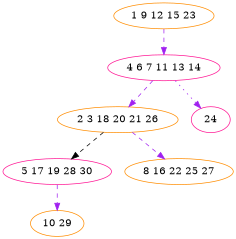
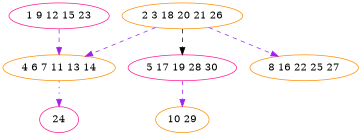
node "1 9 12 15 23": color darkorange -> deeppink
node "4 6 7 11 13 14": color deeppink -> darkorange
edge "4 6 7 11 13 14" -> "2 3 18 20 21 26": reversed
